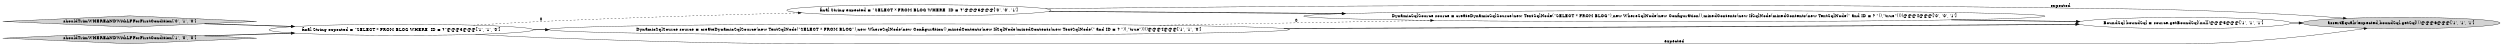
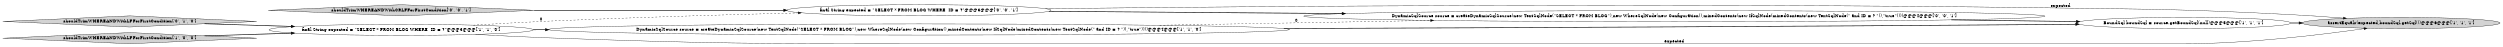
node "shouldTrimWHEREANDWithCRLFForFirstCondition['0', '0', '1']": added
